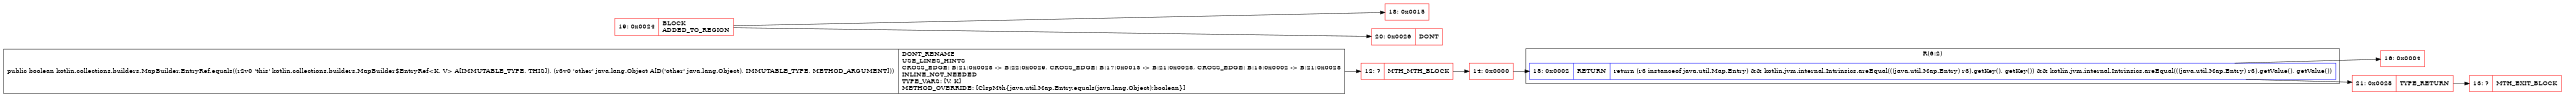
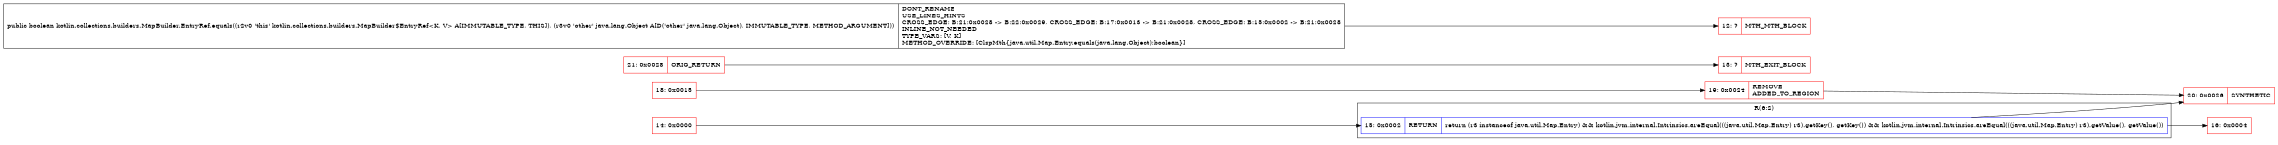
edge "19: 0x0024" -> "18: 0x0015": reversed
node "19: 0x0024": text "BLOCK" -> "REMOVE"
node "20: 0x0026": text "DONT" -> "SYNTHETIC"
edge "12: ?" -> "14: 0x0000": removed
edge "15: 0x0002" -> "21: 0x0028": now "15: 0x0002" -> "20: 0x0026"
node "21: 0x0028": text "TYPE_RETURN" -> "ORIG_RETURN"
